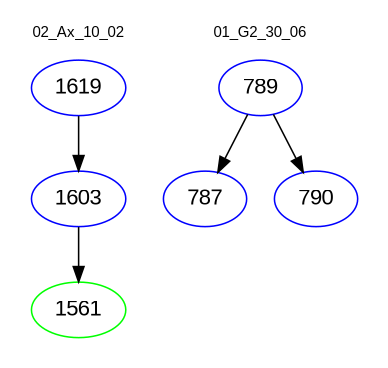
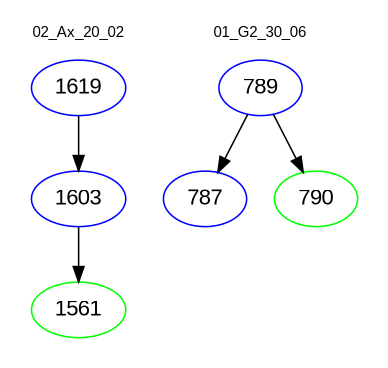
cluster "02_Ax_10_02": label "02_Ax_10_02" -> "02_Ax_20_02"
node "790": color blue -> green
